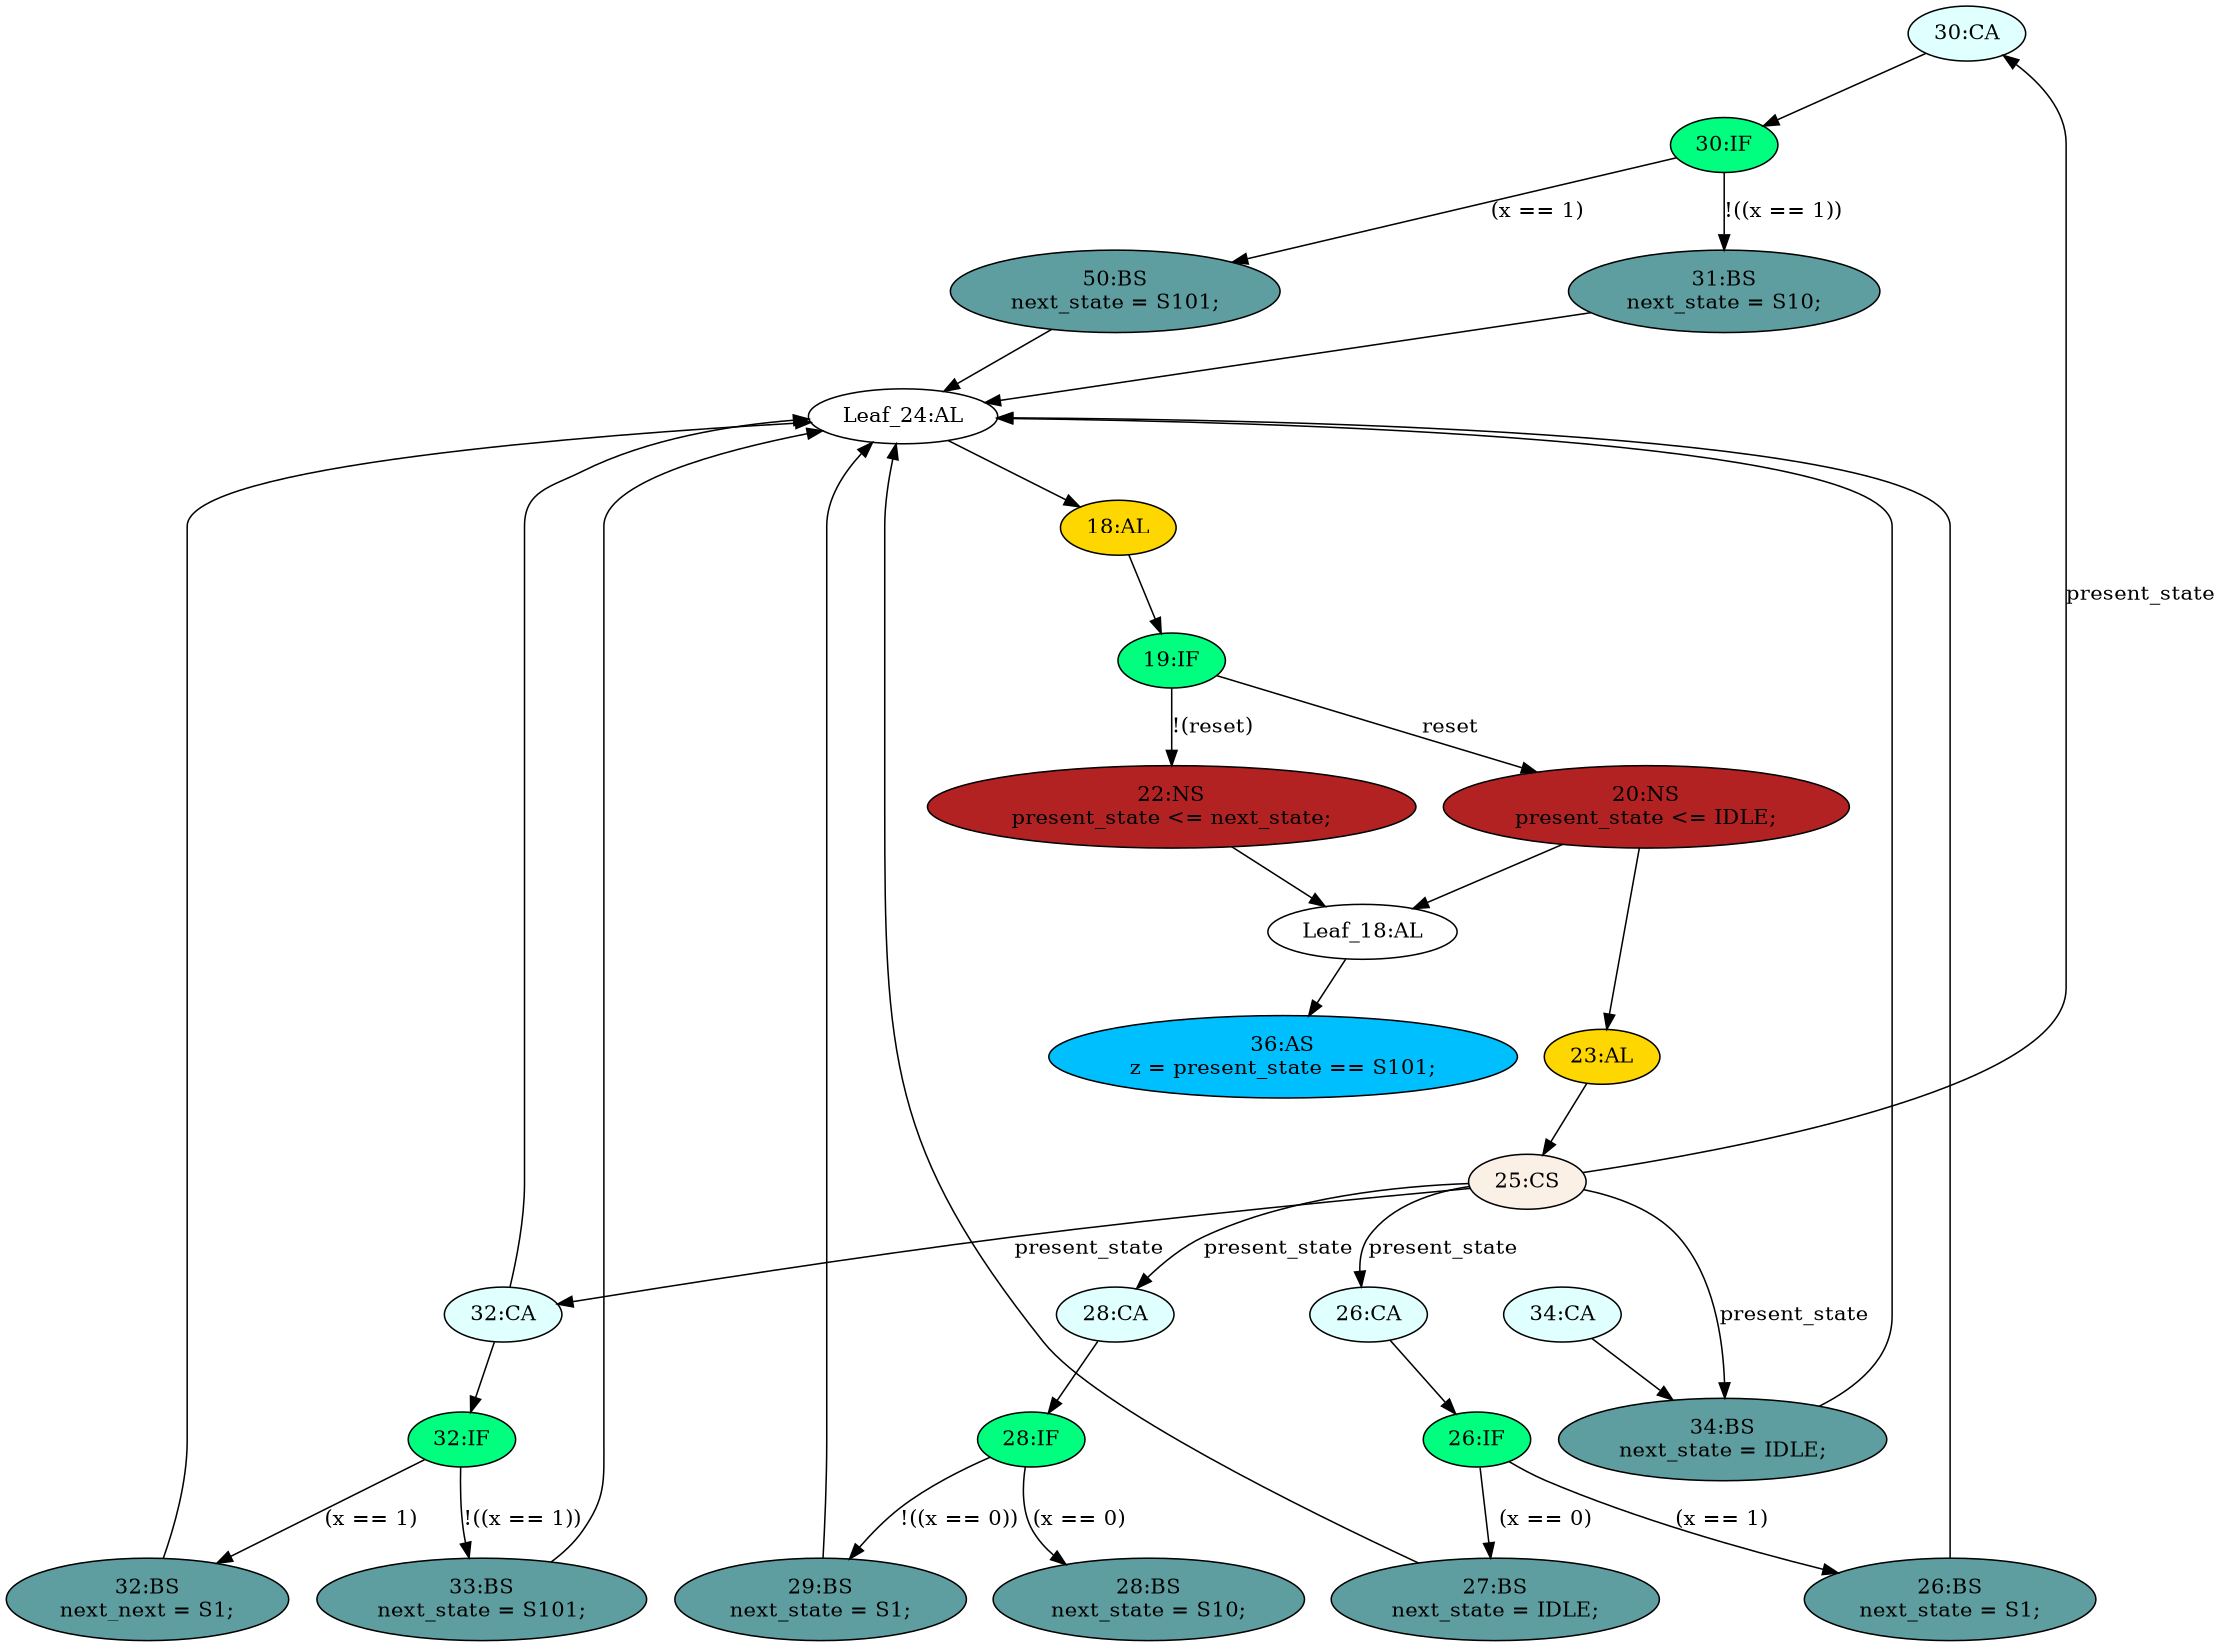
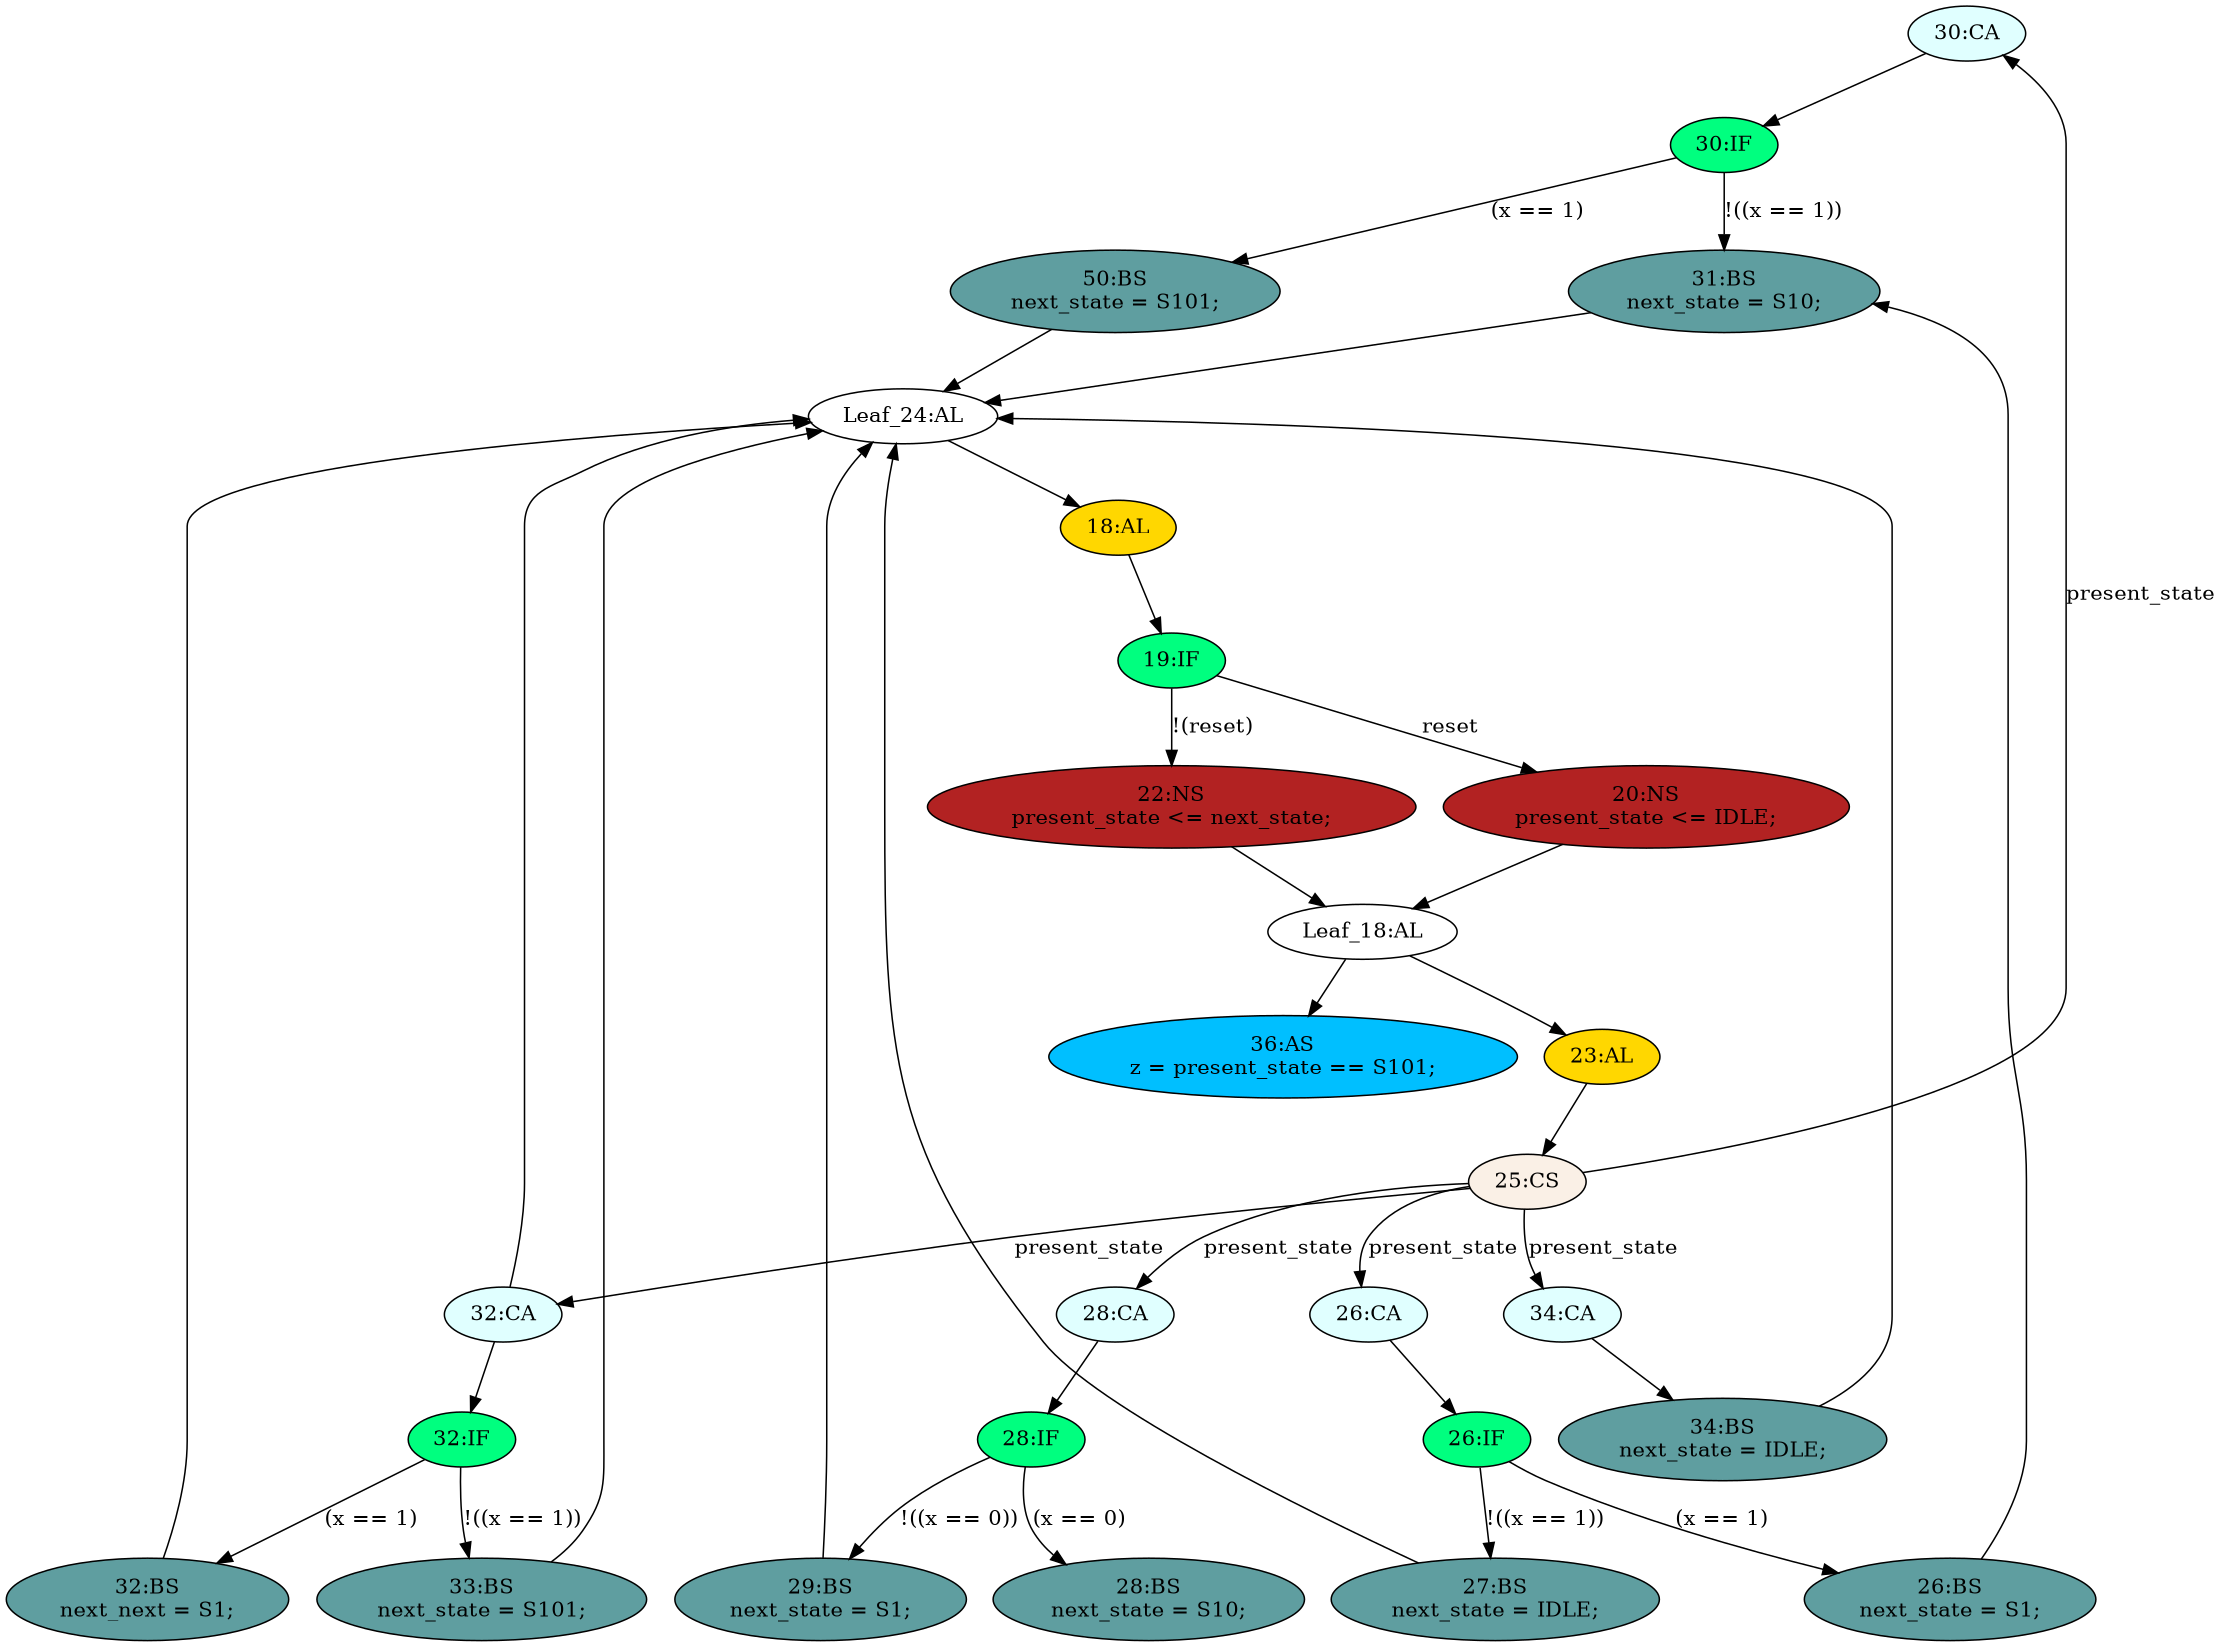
edge "26:BS next_state = S1;" -> "Leaf_24:AL": now "26:BS next_state = S1;" -> "31:BS next_state = S10;"
edge "20:NS present_state <= IDLE;" -> "23:AL": now "Leaf_18:AL" -> "23:AL"
edge "25:CS" -> "34:BS next_state = IDLE;": now "25:CS" -> "34:CA"
edge "26:IF" -> "27:BS next_state = IDLE;": label "(x == 0)" -> "!((x == 1))"
